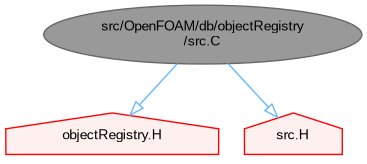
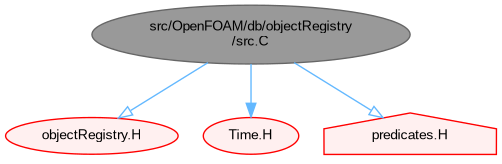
node "objectRegistry.H": shape house -> ellipse
node "Time.H": added
node "src.H": label "src.H" -> "predicates.H"
